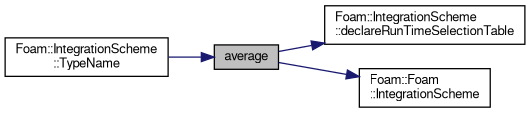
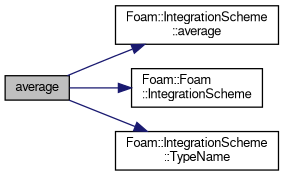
node "Foam::IntegrationScheme ::declareRunTimeSelectionTable": label "Foam::IntegrationScheme ::declareRunTimeSelectionTable" -> "Foam::IntegrationScheme ::average"
edge "Foam::IntegrationScheme ::TypeName" -> "average": reversed
